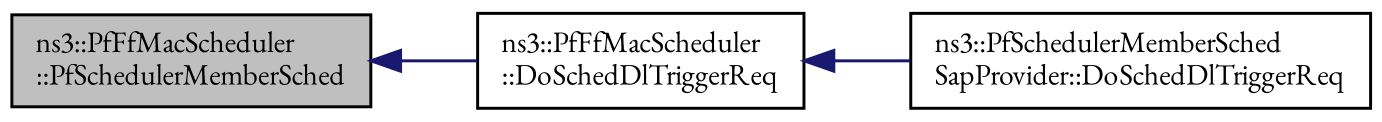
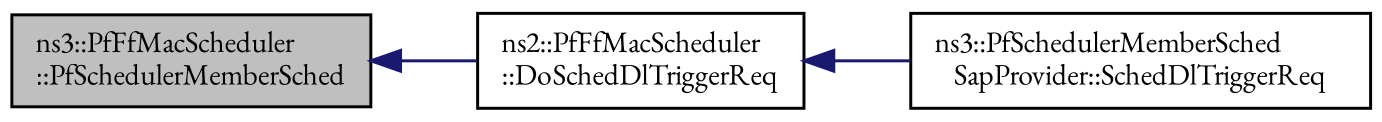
node "ns3::PfFfMacScheduler ::DoSchedDlTriggerReq": label "ns3::PfFfMacScheduler ::DoSchedDlTriggerReq" -> "ns2::PfFfMacScheduler ::DoSchedDlTriggerReq"
node "ns3::PfSchedulerMemberSched SapProvider::DoSchedDlTriggerReq": label "ns3::PfSchedulerMemberSched SapProvider::DoSchedDlTriggerReq" -> "ns3::PfSchedulerMemberSched SapProvider::SchedDlTriggerReq"
